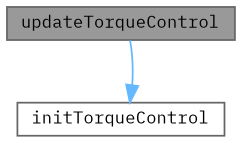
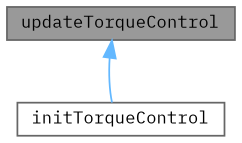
edge "updateTorqueControl" -> "initTorqueControl": reversed
